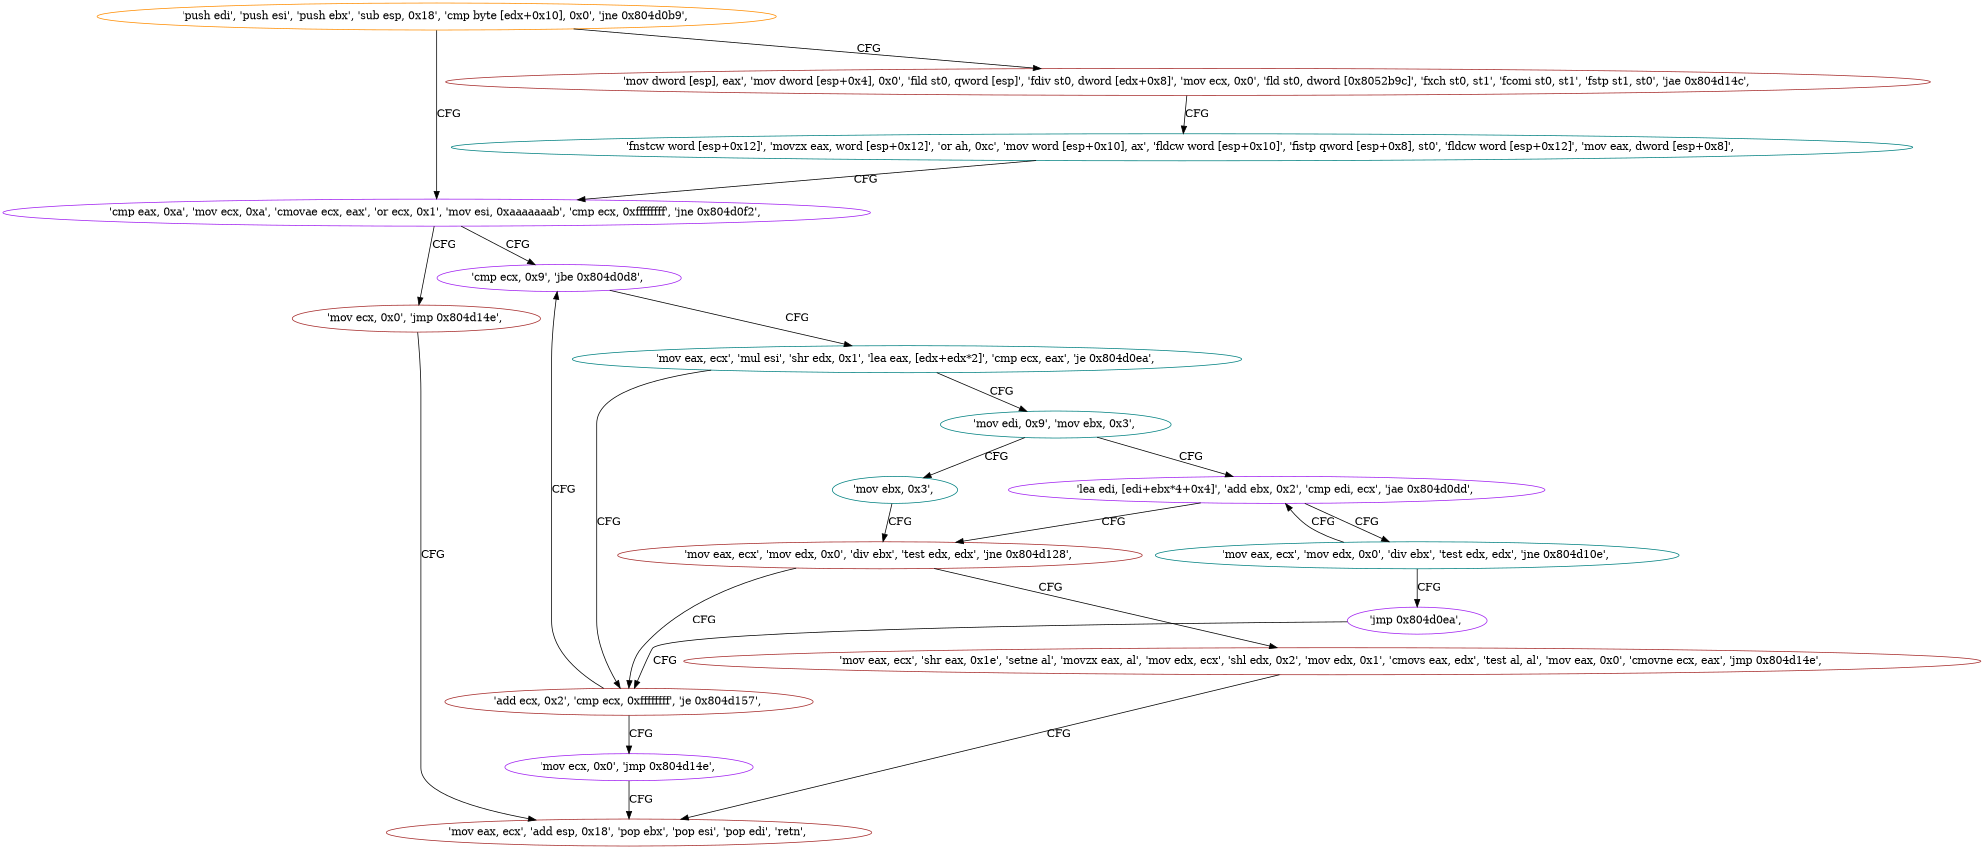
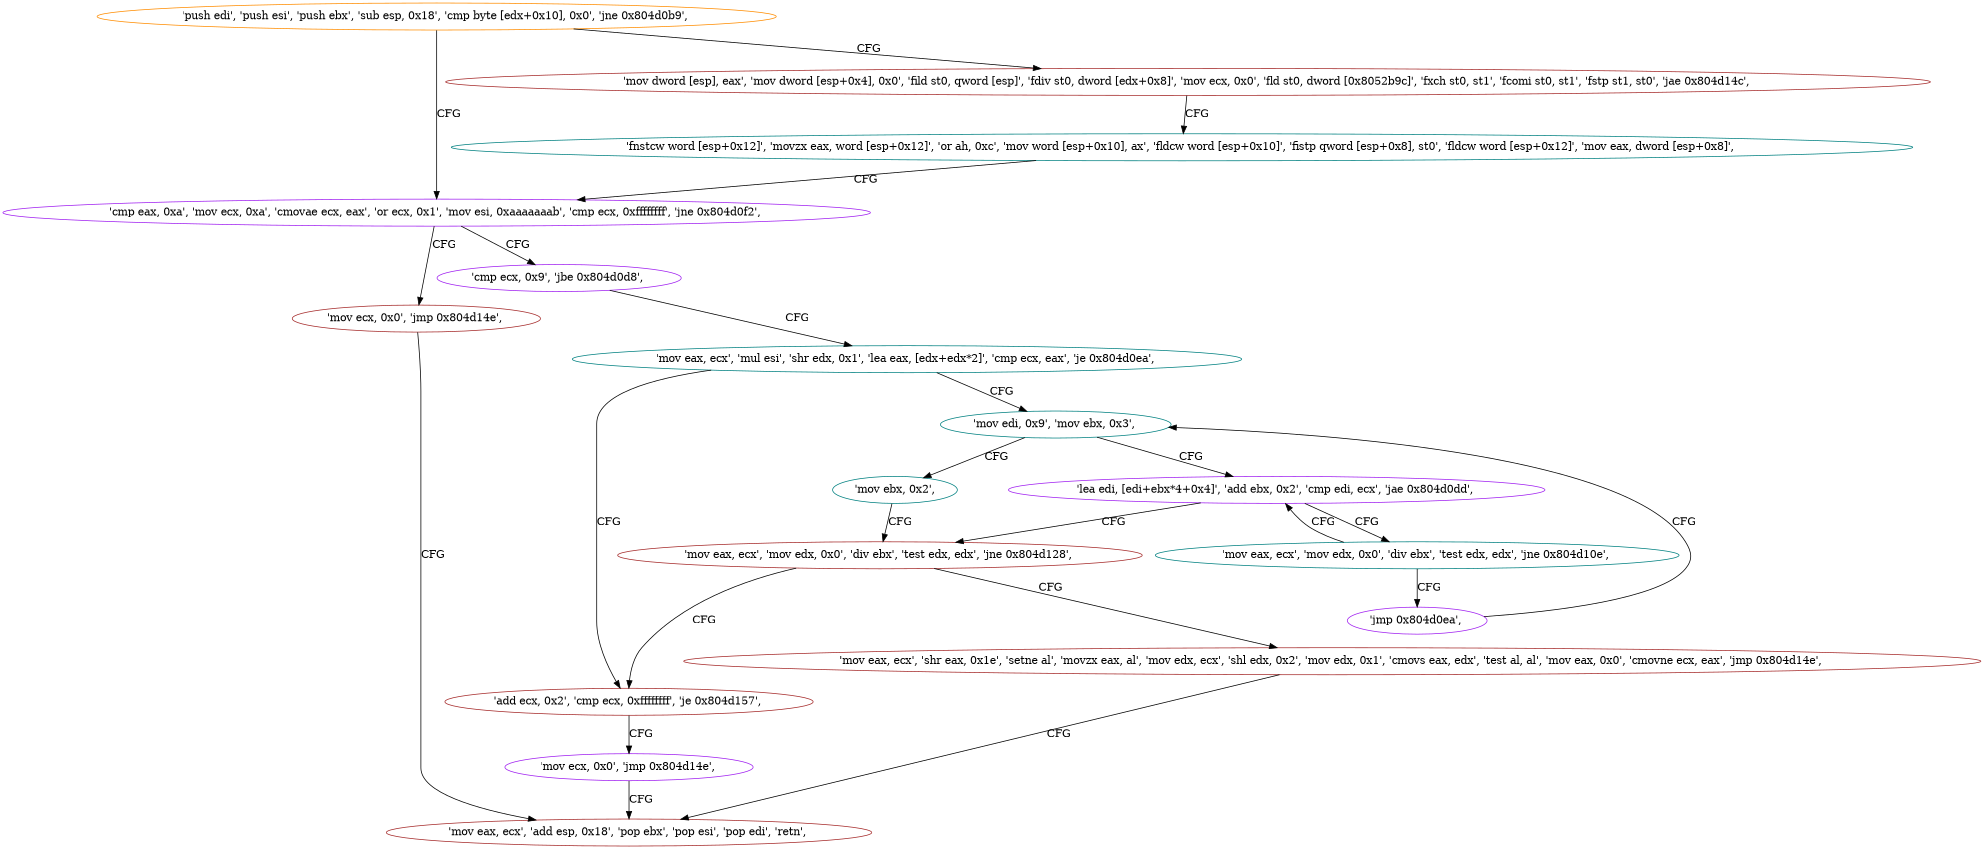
node "'mov ebx, 0x3',": label "'mov ebx, 0x3'," -> "'mov ebx, 0x2',"
edge "'add ecx, 0x2', 'cmp ecx, 0xffffffff', 'je 0x804d157'," -> "'cmp ecx, 0x9', 'jbe 0x804d0d8',": removed, label "CFG"
edge "'jmp 0x804d0ea'," -> "'add ecx, 0x2', 'cmp ecx, 0xffffffff', 'je 0x804d157',": now "'jmp 0x804d0ea'," -> "'mov edi, 0x9', 'mov ebx, 0x3',"
